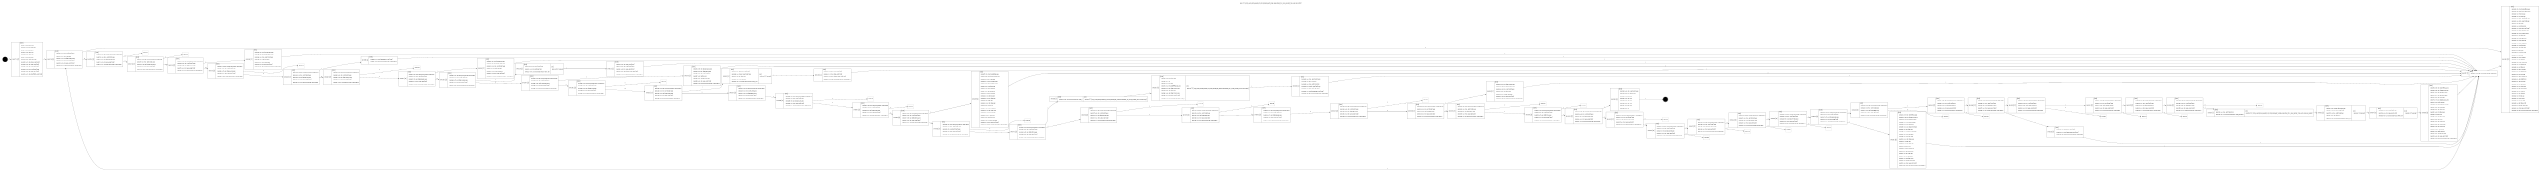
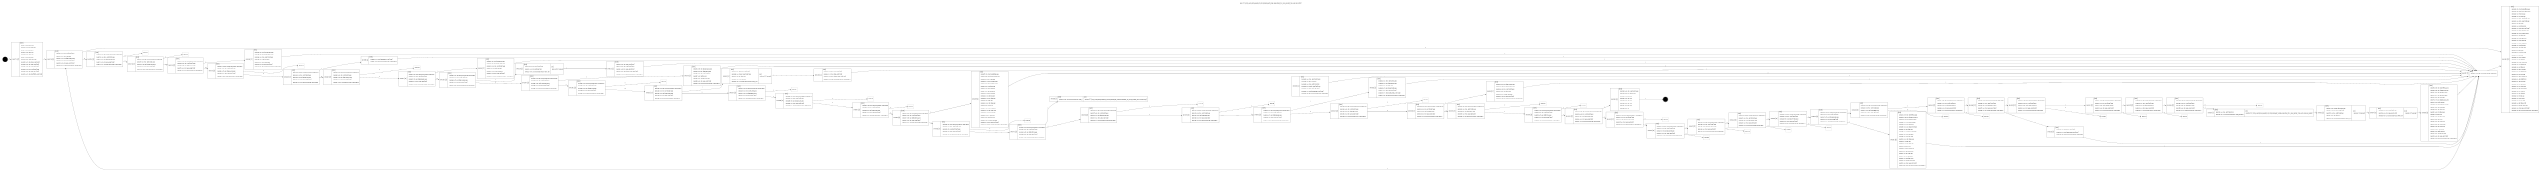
node "0x401e6a [40]": removed
node "0x401eb2 [31]": added
node "0x40249f": added
